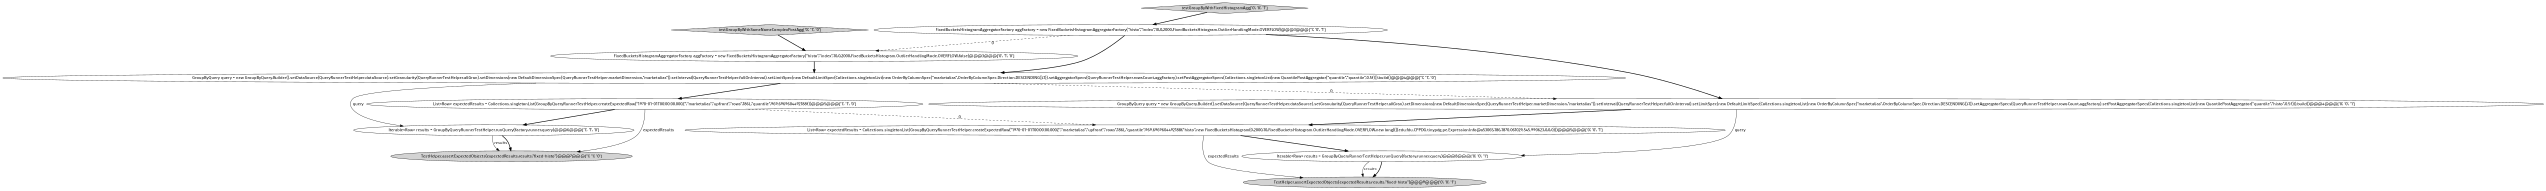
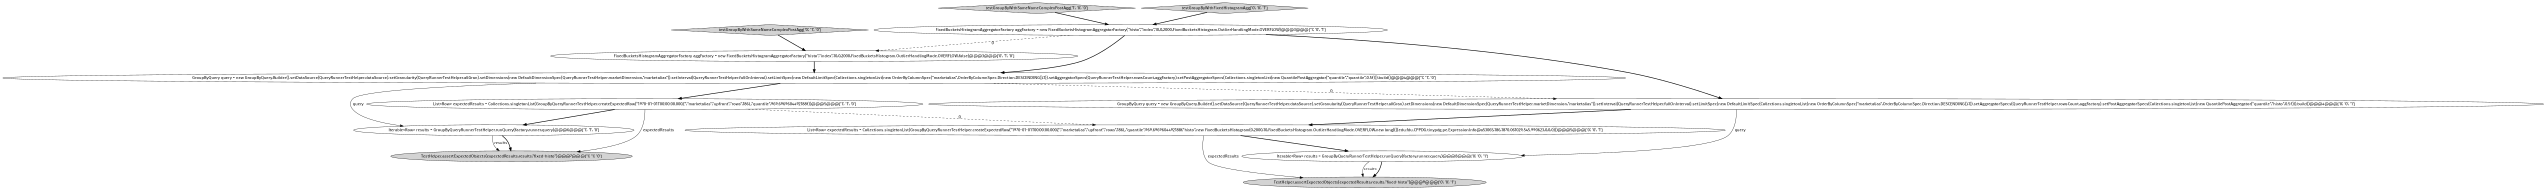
node "testGroupByWithSameNameComplexPostAgg['1', '0', '0']": added
